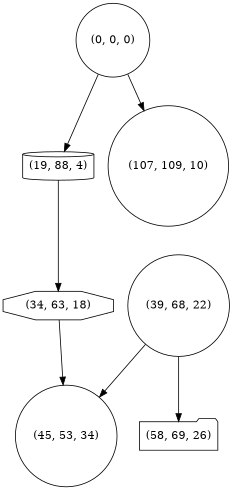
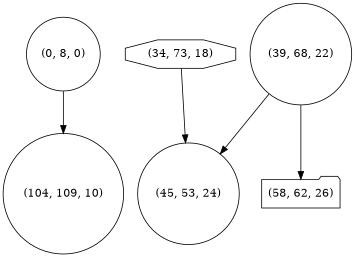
node "(0, 0, 0)": label "(0, 0, 0)" -> "(0, 8, 0)"
node "(19, 88, 4)": removed
node "(107, 109, 10)": label "(107, 109, 10)" -> "(104, 109, 10)"
node "(34, 63, 18)": label "(34, 63, 18)" -> "(34, 73, 18)"
node "(45, 53, 34)": label "(45, 53, 34)" -> "(45, 53, 24)"
node "(58, 69, 26)": label "(58, 69, 26)" -> "(58, 62, 26)"
